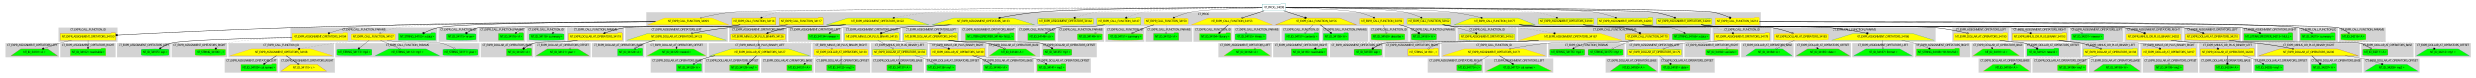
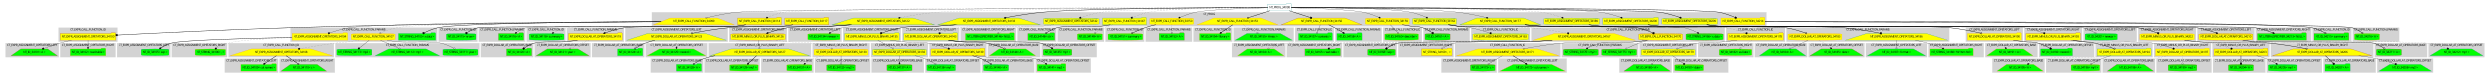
node "NT_ID_34155< Hmisc >": shape cylinder -> trapezium
node "NT_ID_34110< c >": fillcolor yellow -> green
